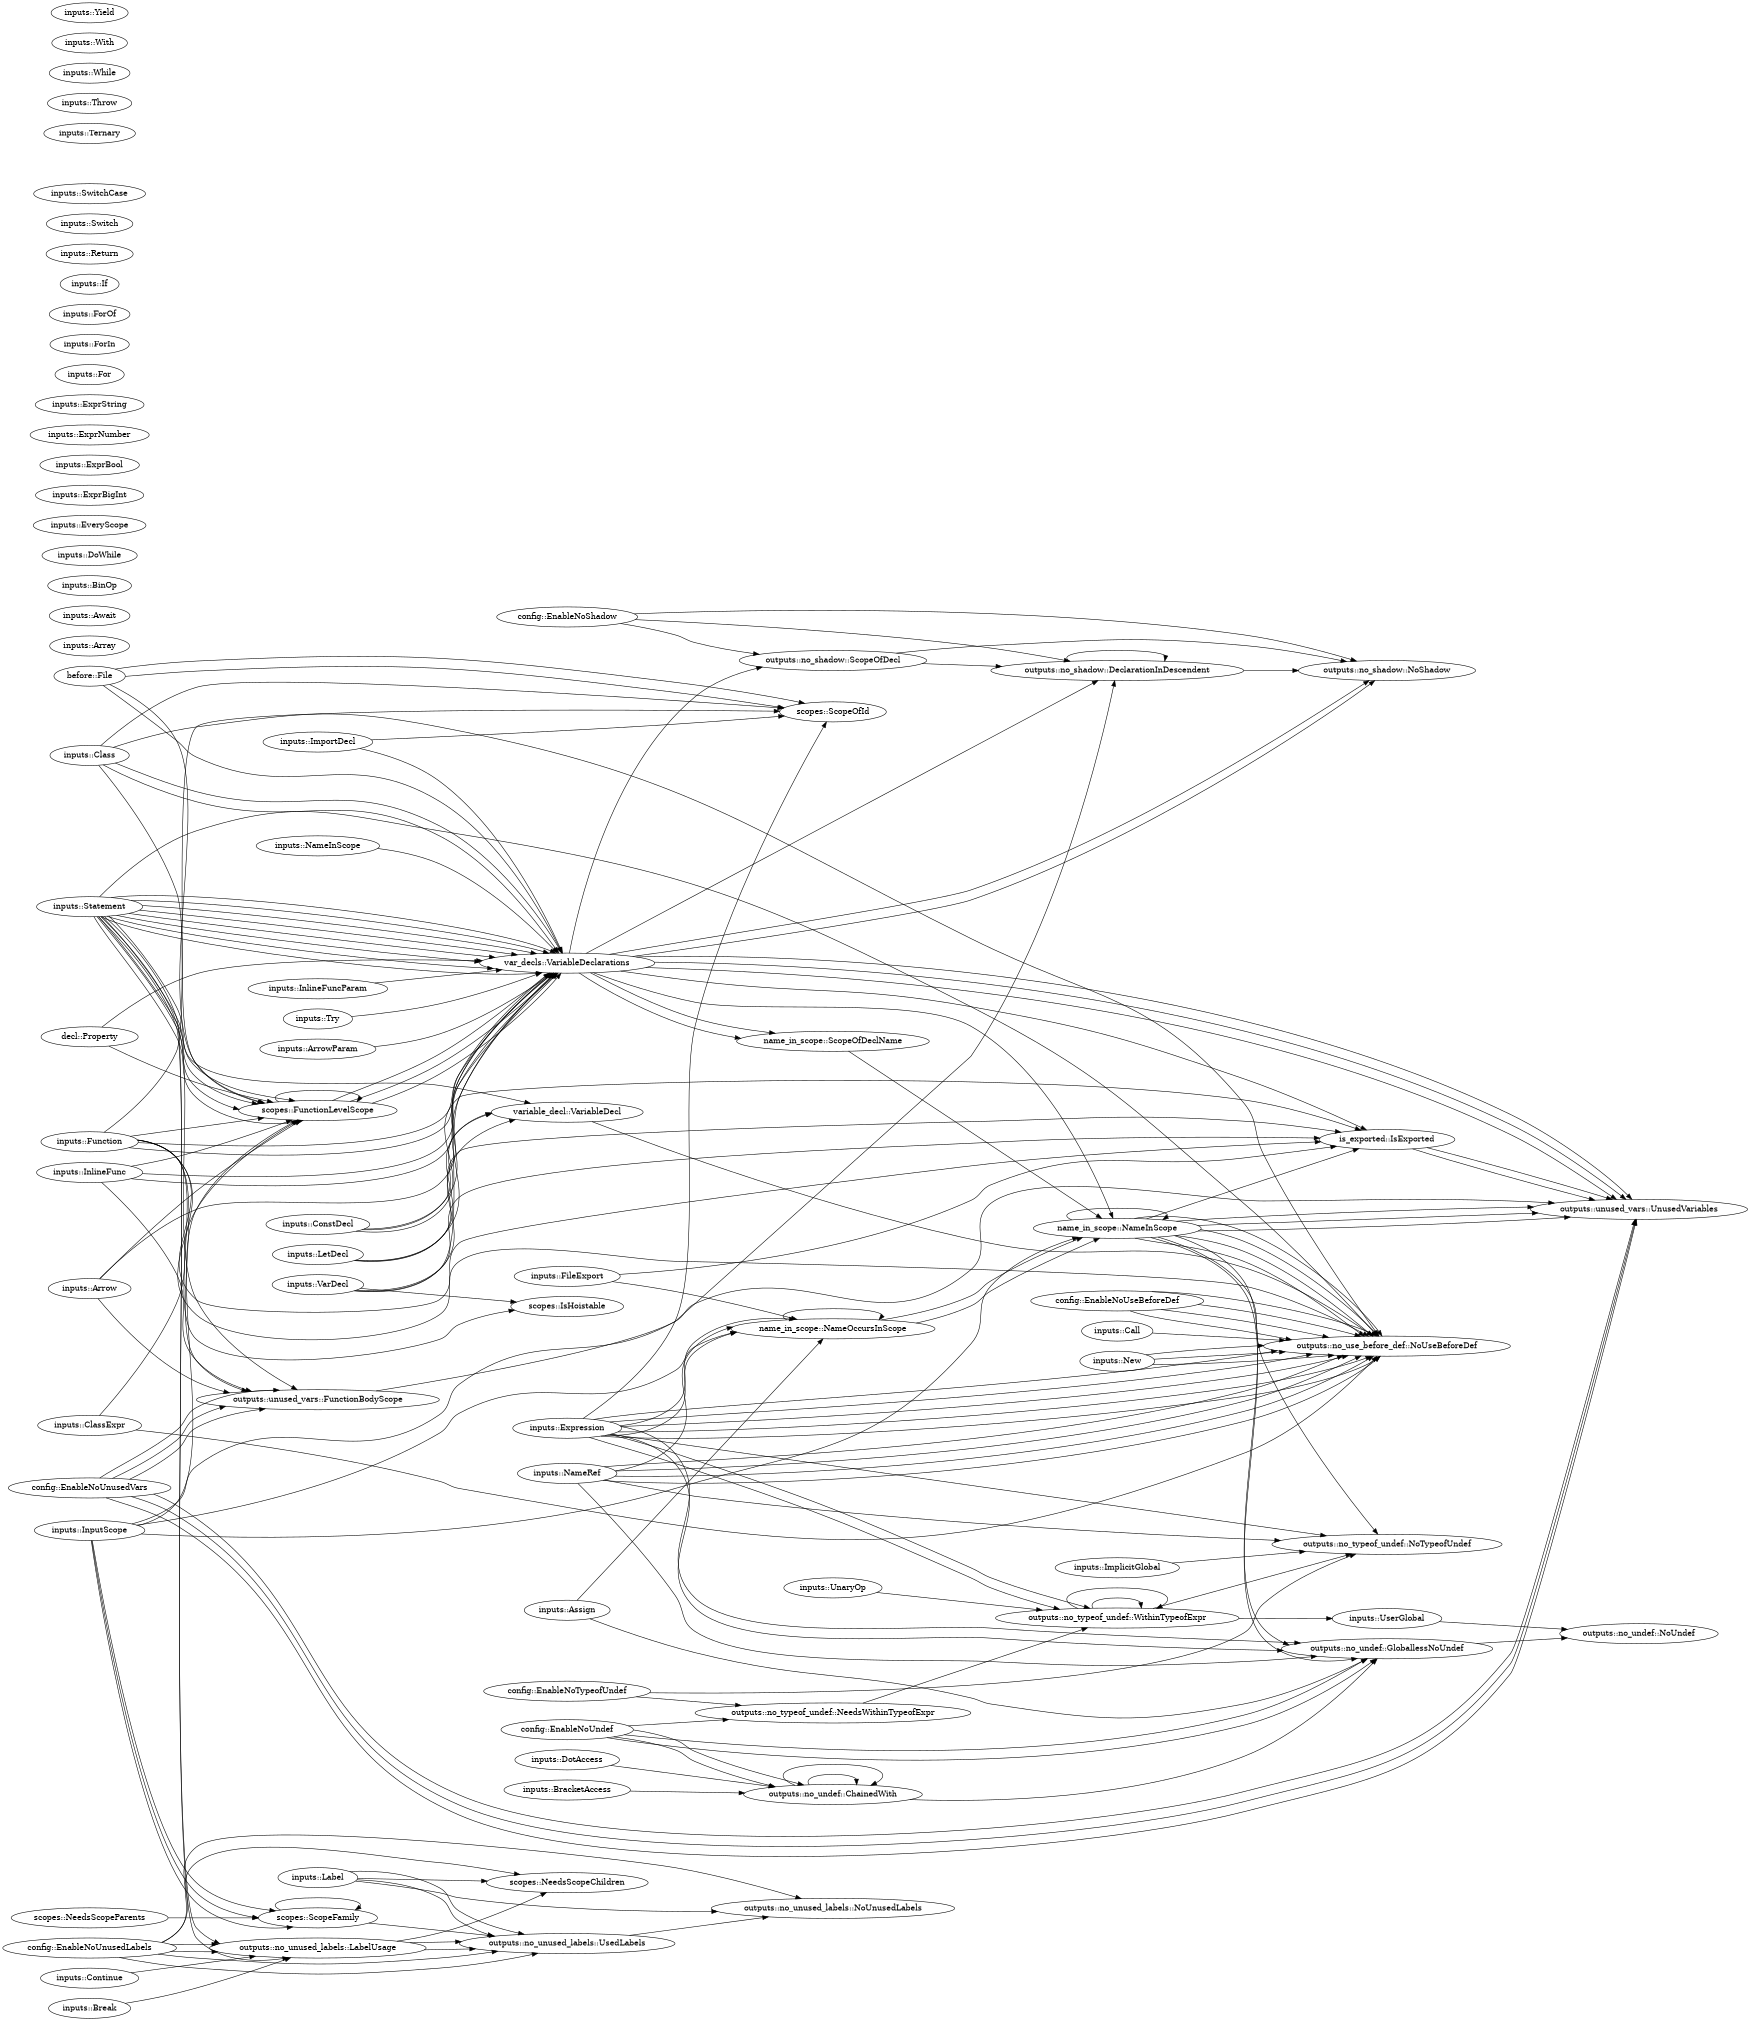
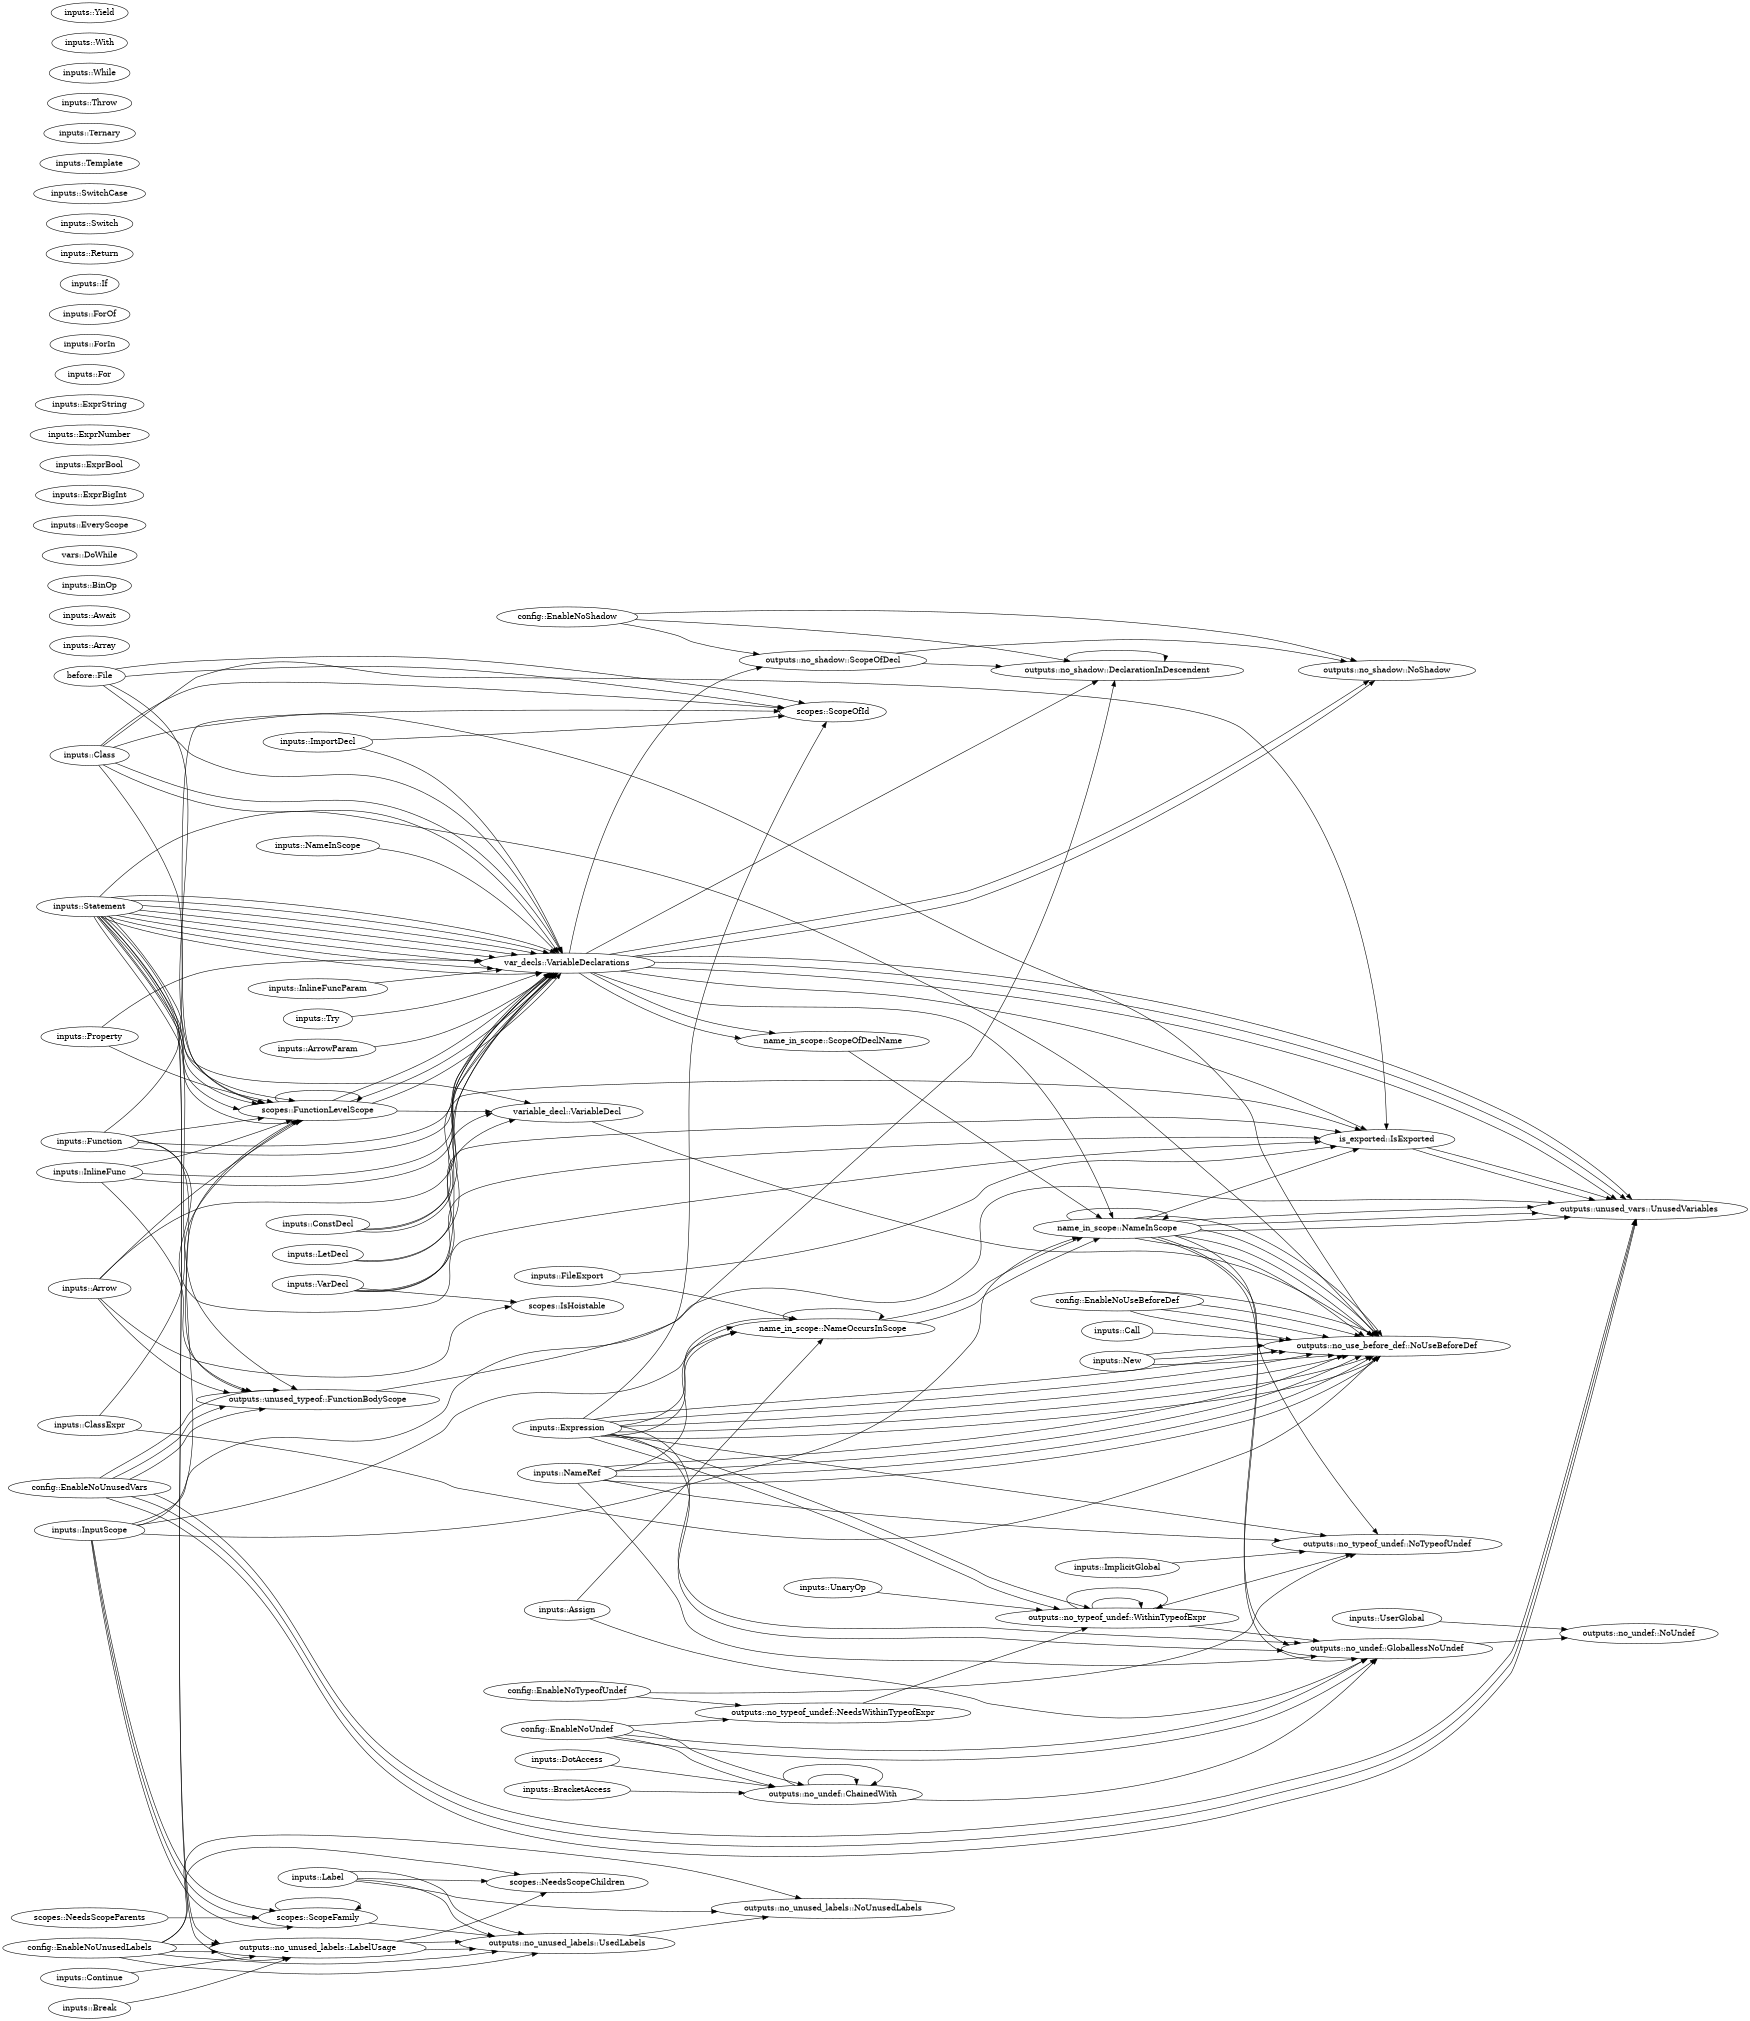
node "inputs::Template": added
node "inputs::DoWhile": label "inputs::DoWhile" -> "vars::DoWhile"
edge "outputs::no_shadow::DeclarationInDescendent" -> "outputs::no_shadow::NoShadow": removed
edge "inputs::Class" -> "is_exported::IsExported": added
node "decl::Property": label "decl::Property" -> "inputs::Property"
edge "inputs::LetDecl" -> "variable_decl::VariableDecl": now "scopes::FunctionLevelScope" -> "variable_decl::VariableDecl"
edge "inputs::Function" -> "outputs::no_use_before_def::NoUseBeforeDef": removed
edge "inputs::Function" -> "scopes::IsHoistable": now "inputs::Arrow" -> "scopes::IsHoistable"
node "outputs::unused_vars::FunctionBodyScope": label "outputs::unused_vars::FunctionBodyScope" -> "outputs::unused_typeof::FunctionBodyScope"
edge "outputs::no_typeof_undef::WithinTypeofExpr" -> "inputs::UserGlobal": now "outputs::no_typeof_undef::WithinTypeofExpr" -> "outputs::no_undef::GloballessNoUndef"
